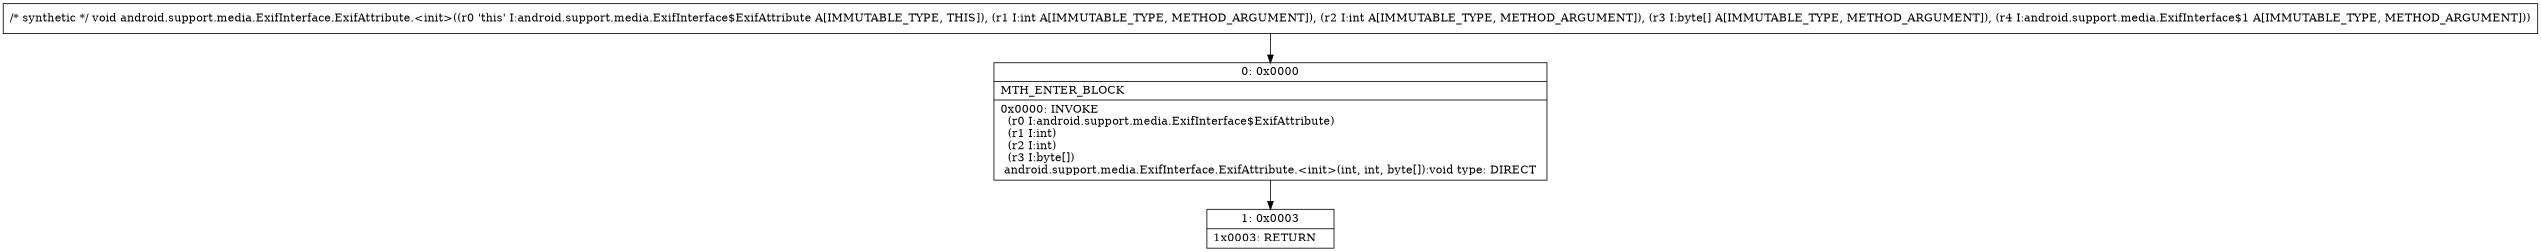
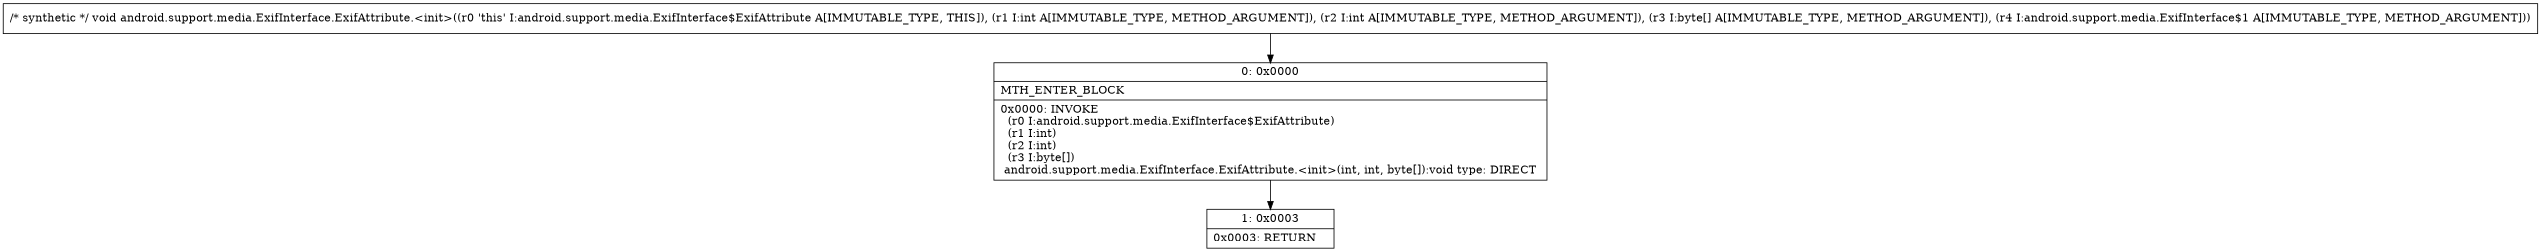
node "1: 0x0003": text "1x0003: RETURN" -> "0x0003: RETURN"
